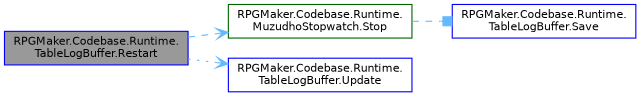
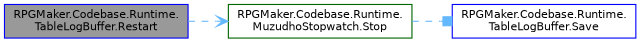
node "RPGMaker.Codebase.Runtime. TableLogBuffer.Update": removed
